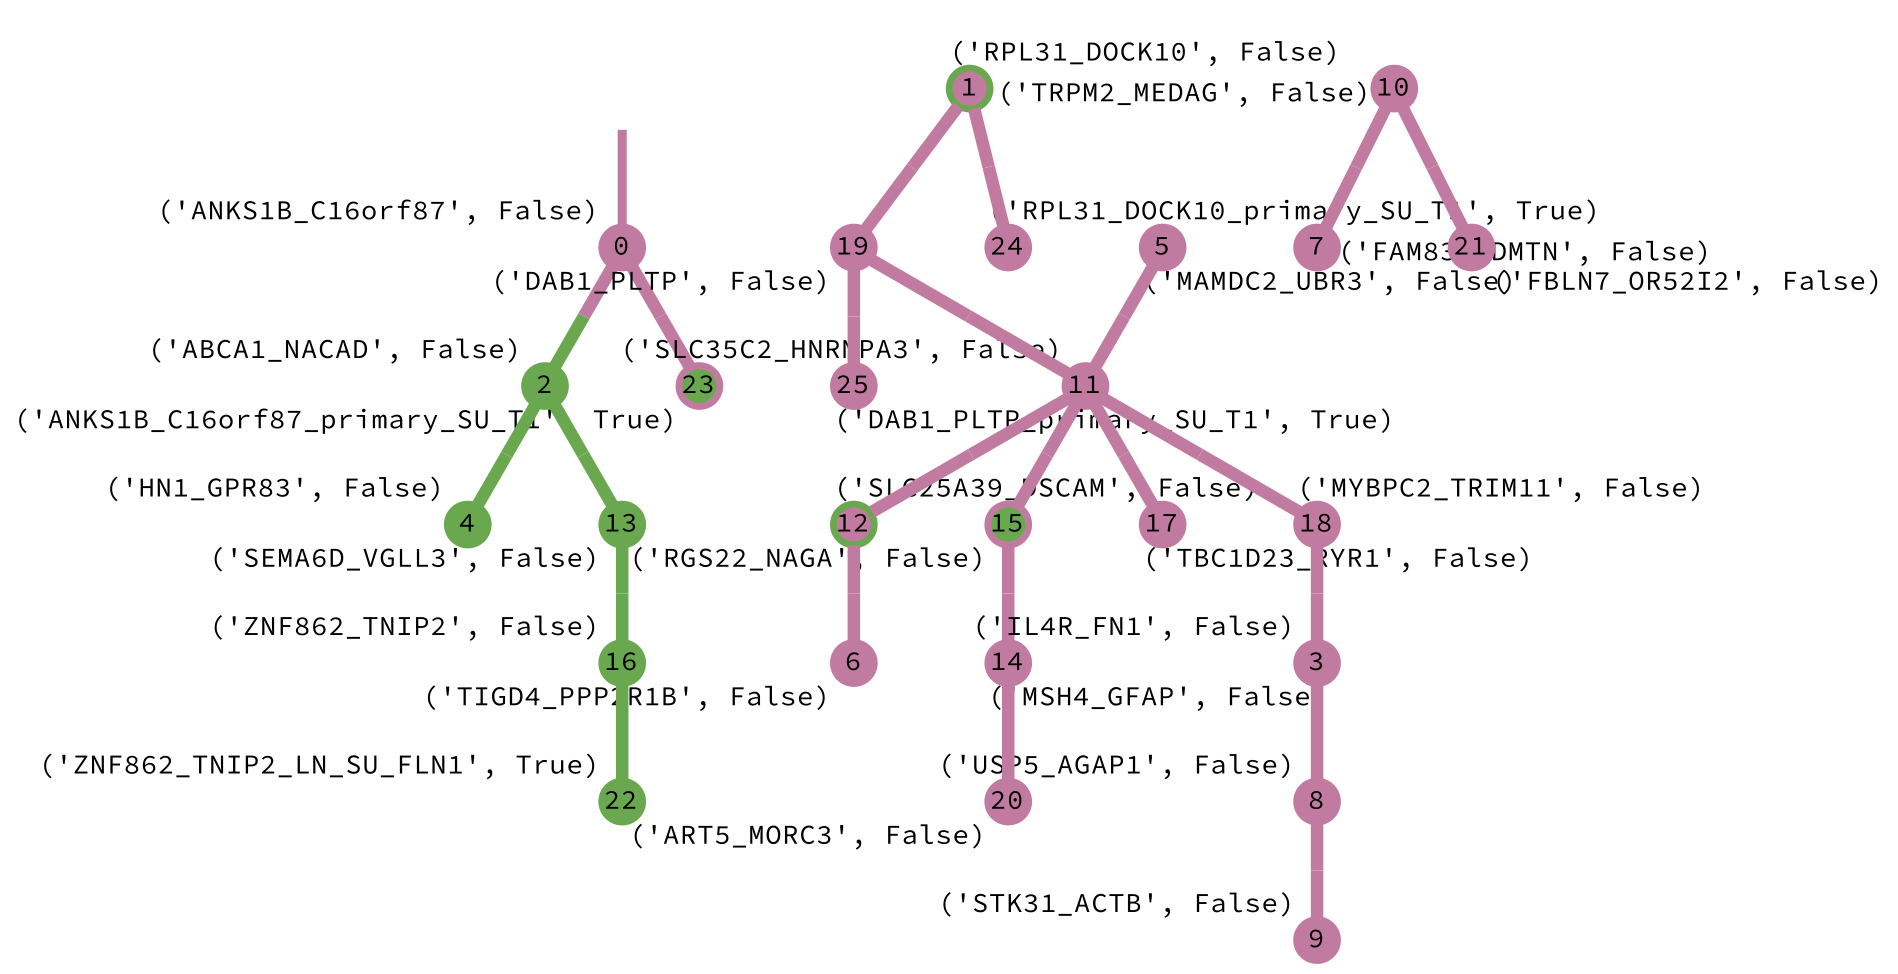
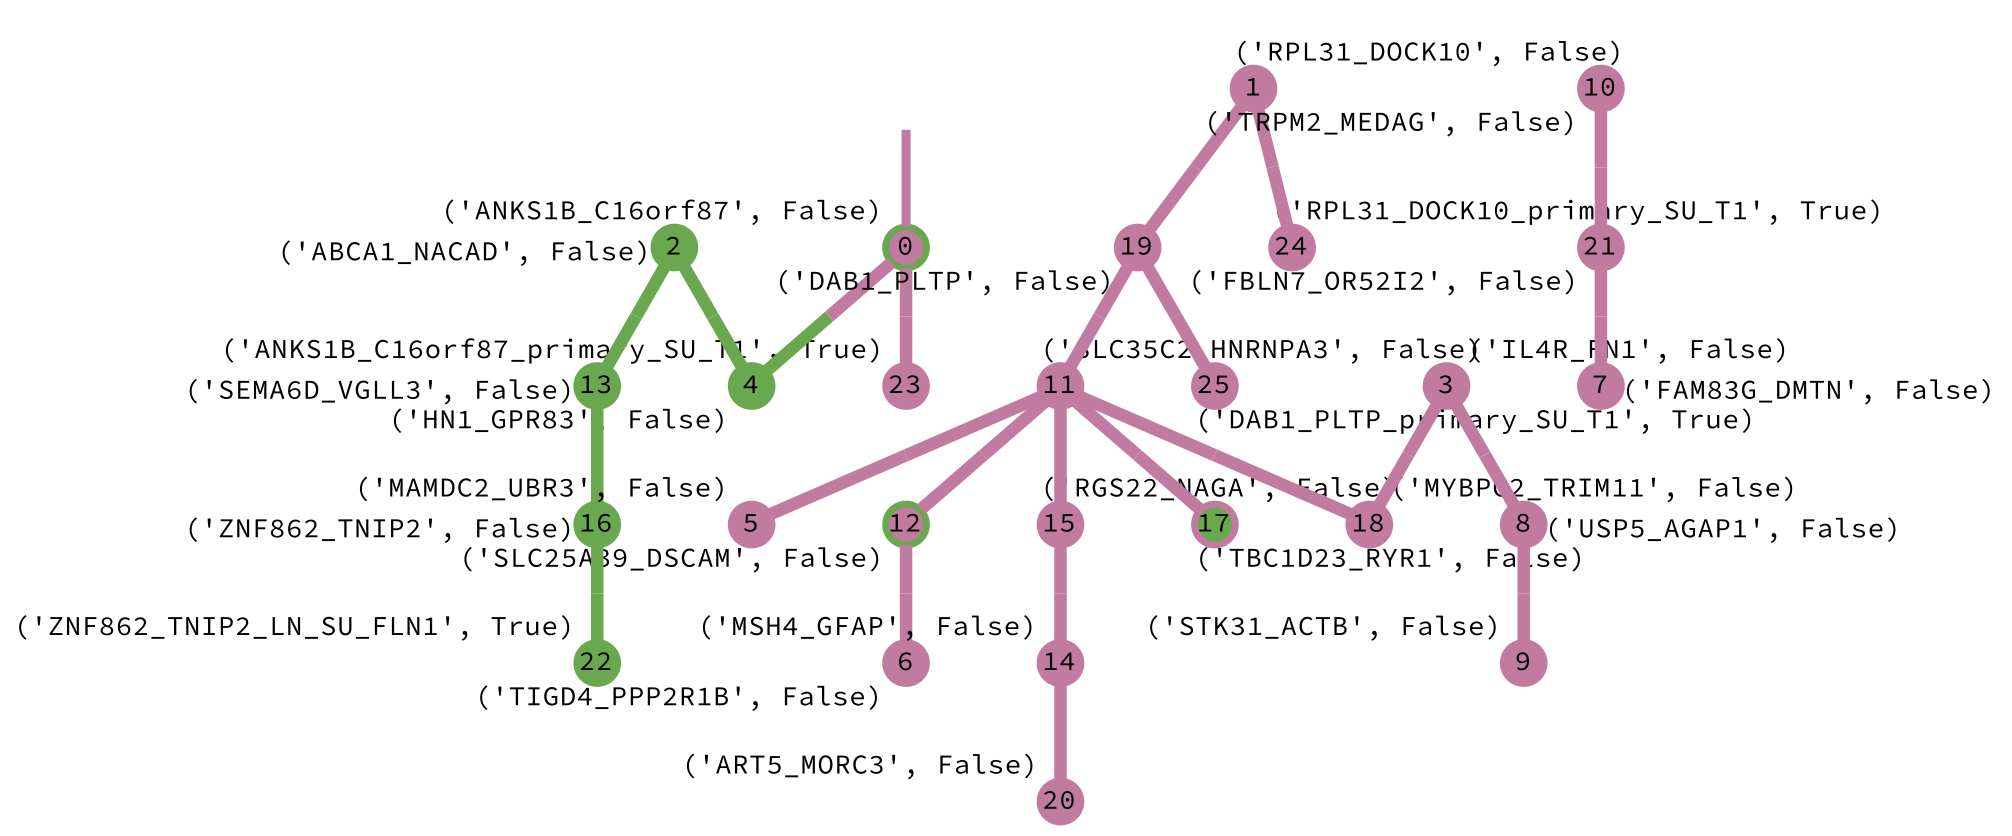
node "1 ('RPL31_DOCK10', False)": color #6aa84fff -> #c27ba0ff
edge "10 ('TRPM2_MEDAG', False)" -> "7 ('FAM83G_DMTN', False)": now "21 ('FBLN7_OR52I2', False)" -> "7 ('FAM83G_DMTN', False)"
node "0 ('ANKS1B_C16orf87', False)": color #c27ba0ff -> #6aa84fff
edge "0 ('ANKS1B_C16orf87', False)" -> "2 ('ABCA1_NACAD', False)": now "0 ('ANKS1B_C16orf87', False)" -> "4 ('HN1_GPR83', False)"
edge "5 ('MAMDC2_UBR3', False)" -> "11 ('SLC35C2_HNRNPA3', False)": reversed
node "23 ('ANKS1B_C16orf87_primary_SU_T1', True)": fillcolor #6aa84fff -> #c27ba0ff
node "15 ('RGS22_NAGA', False)": fillcolor #6aa84fff -> #c27ba0ff
node "17 ('TBC1D23_RYR1', False)": fillcolor #c27ba0ff -> #6aa84fff
edge "18 ('MYBPC2_TRIM11', False)" -> "3 ('IL4R_FN1', False)": reversed
